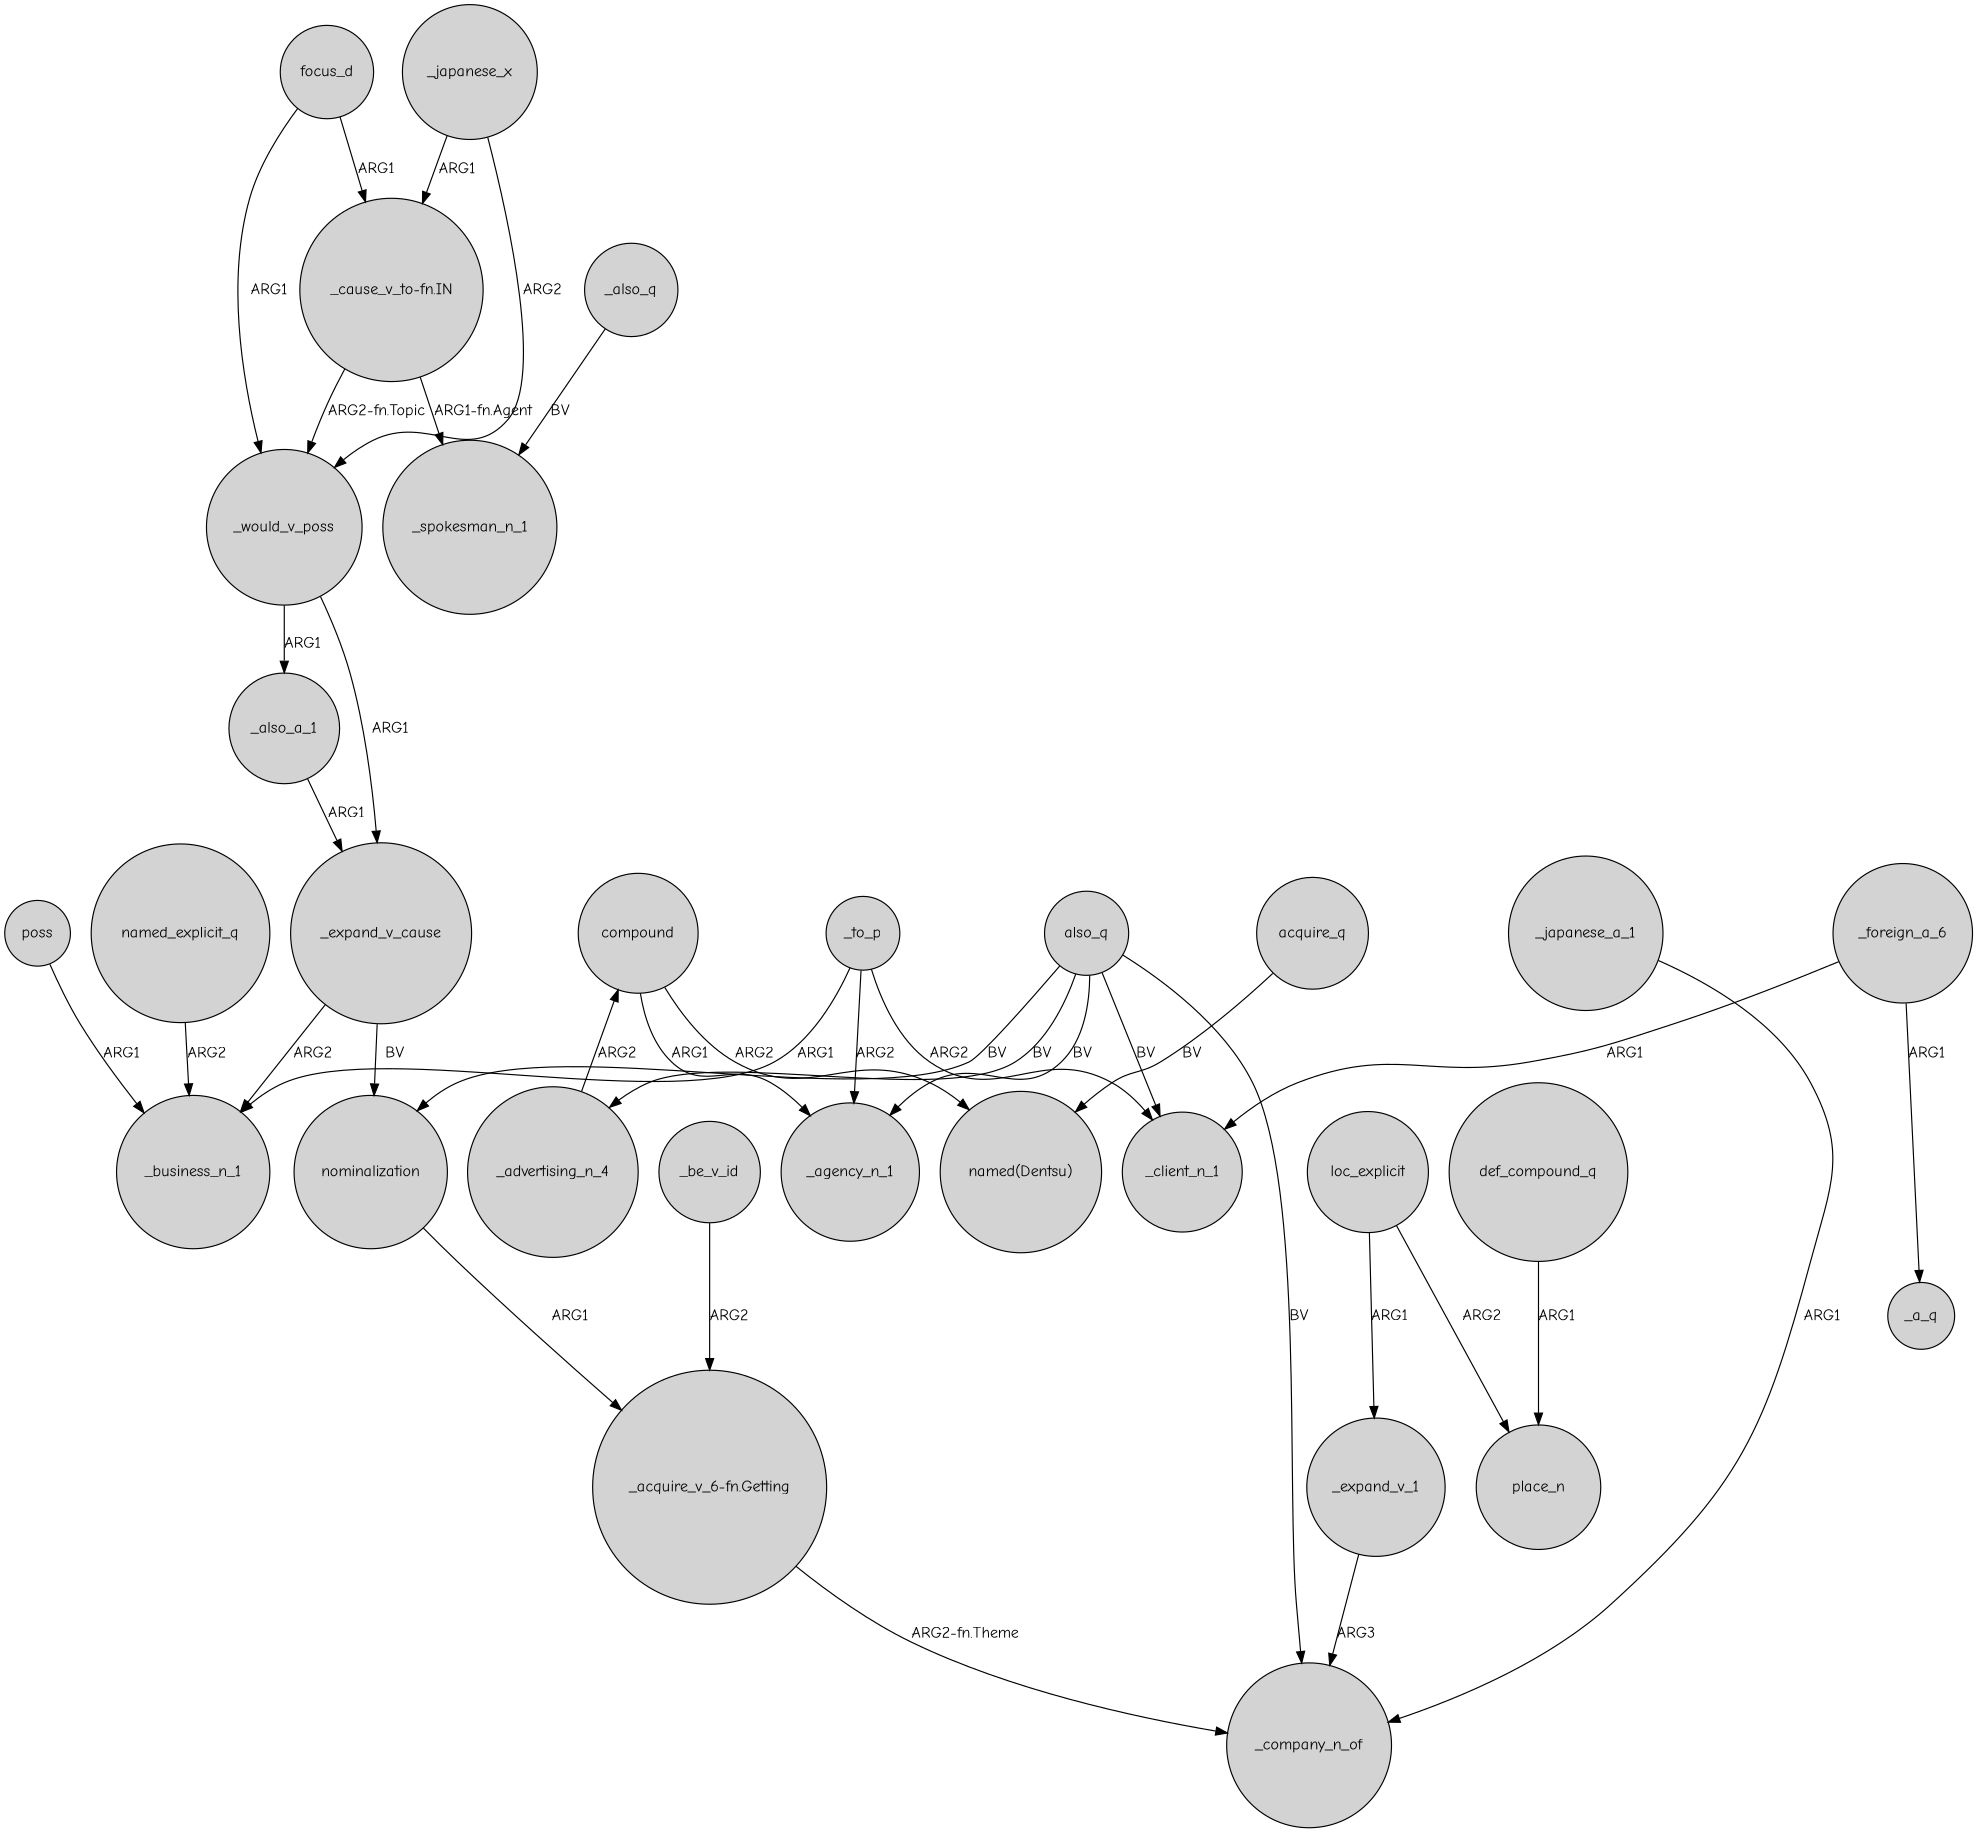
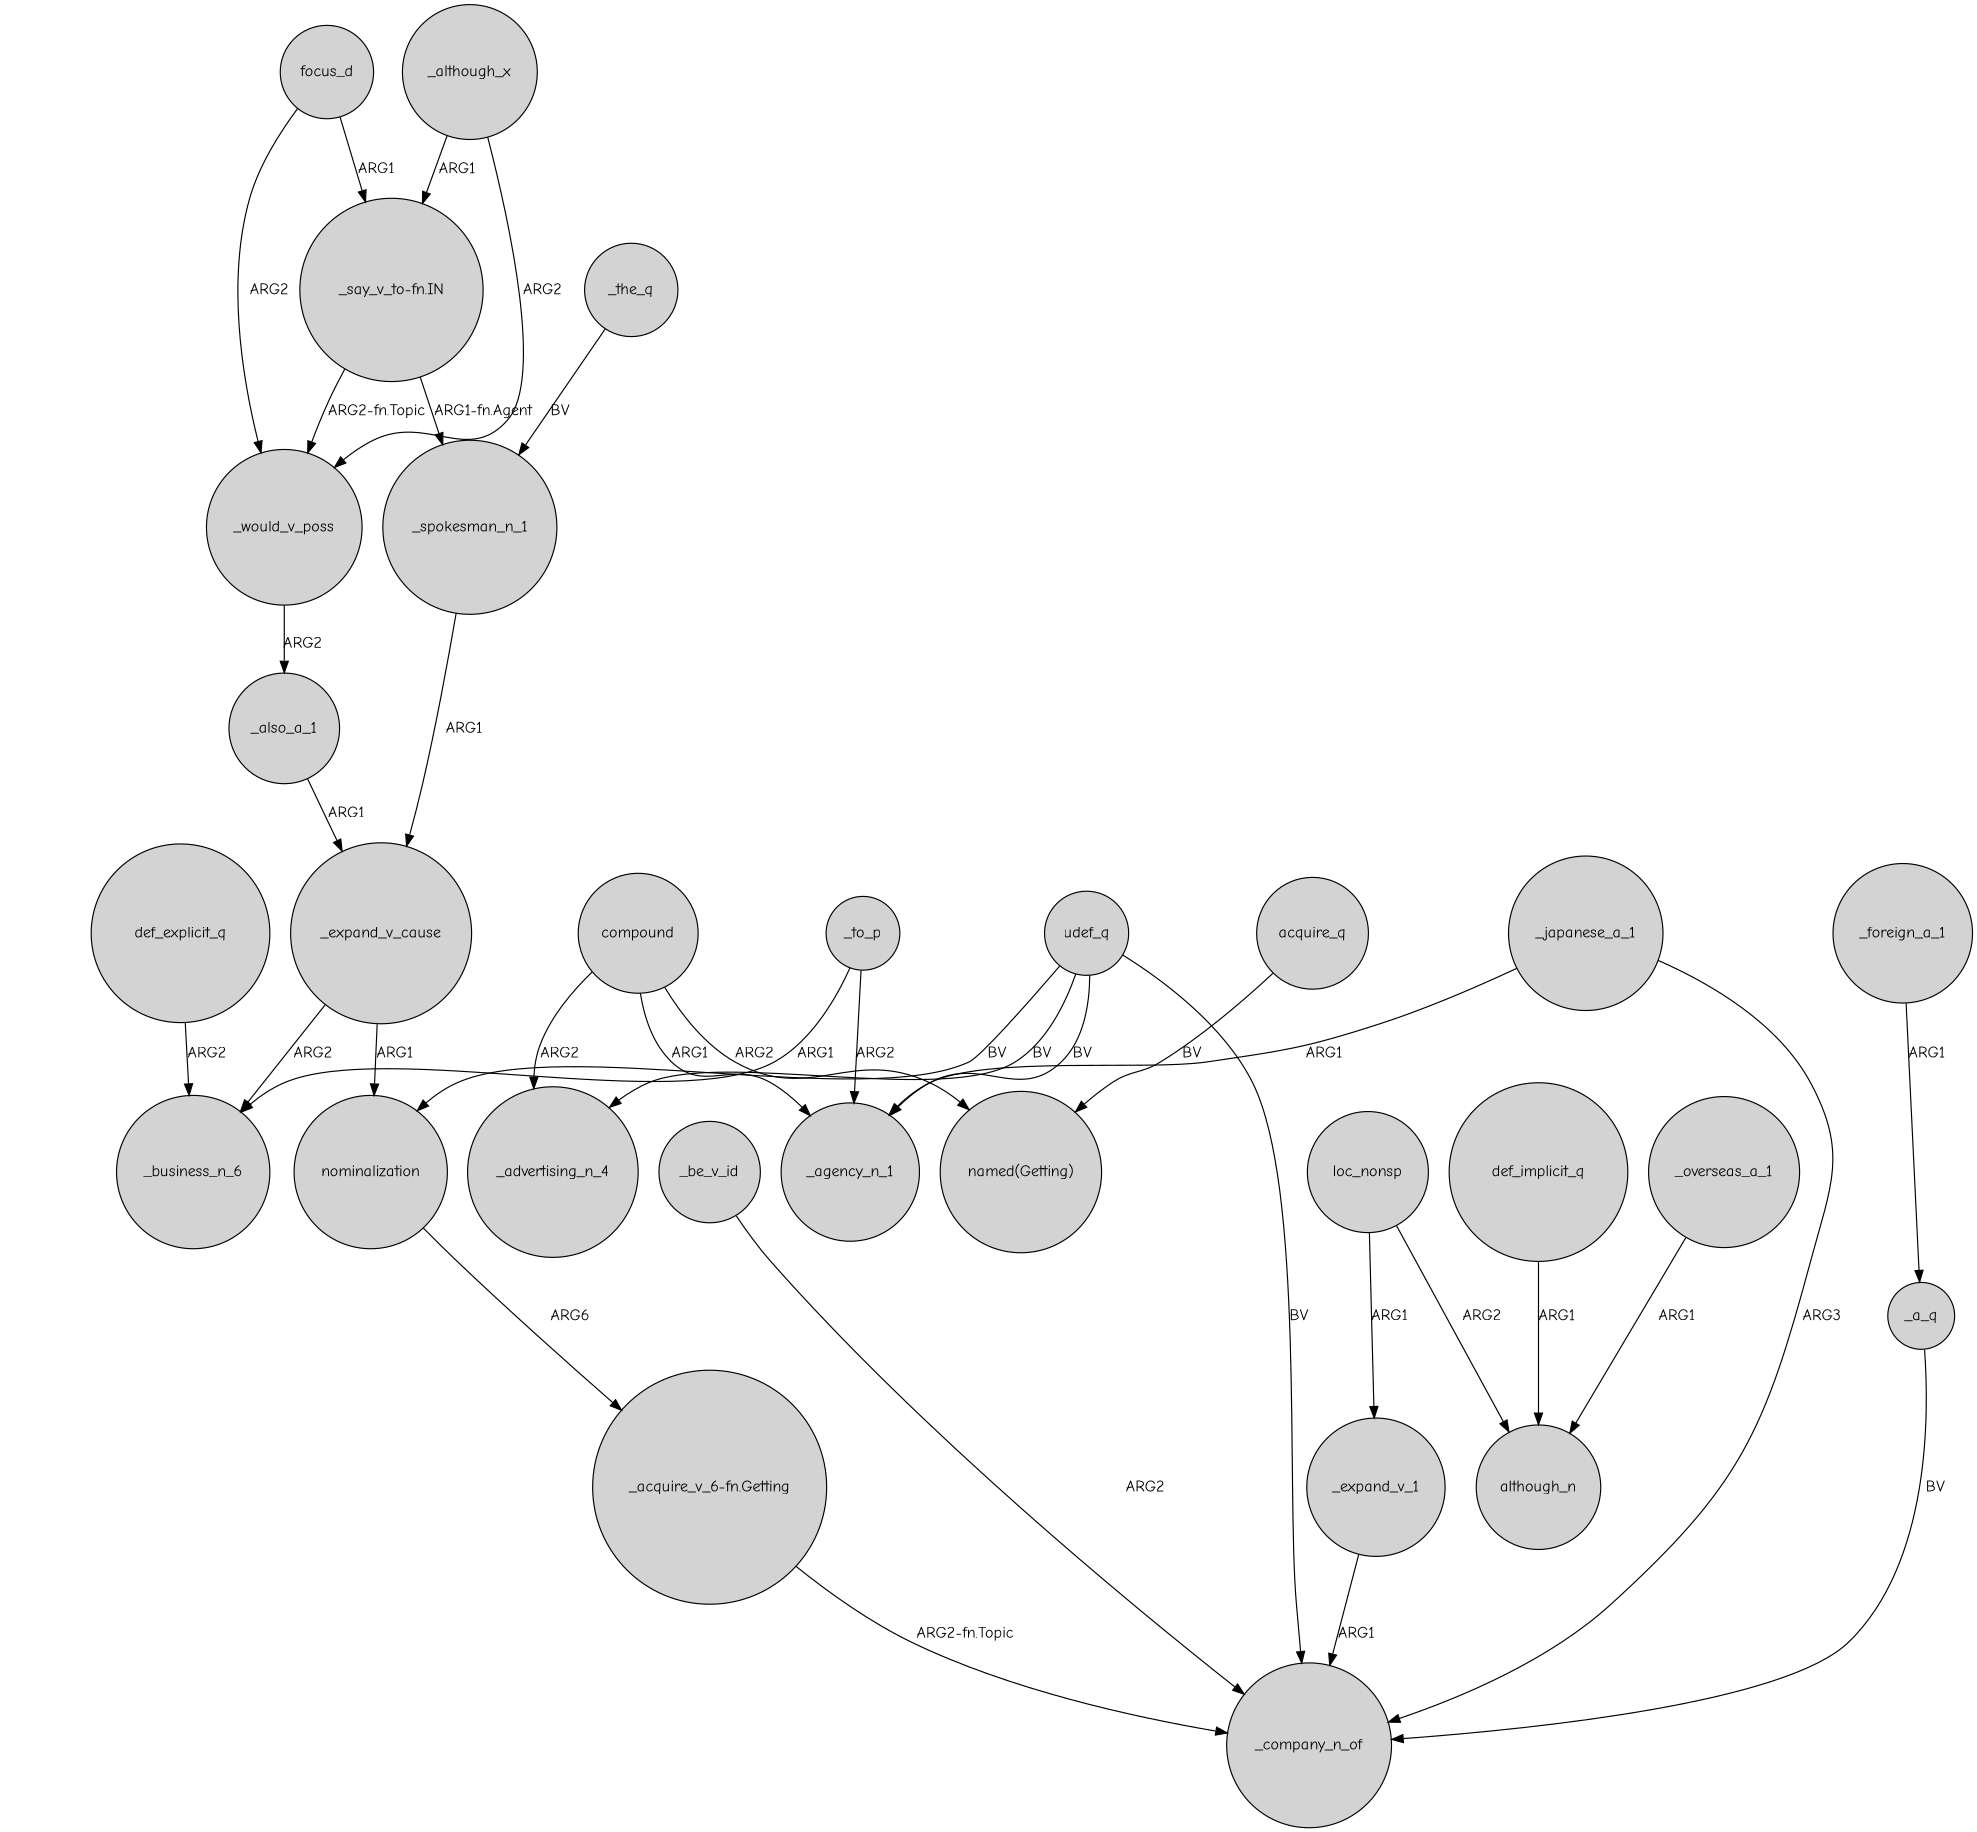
node "_japanese_x": label "_japanese_x" -> "_although_x"
edge "focus_d" -> "_would_v_poss": label "ARG1" -> "ARG2"
node "_cause_v_to-fn.IN": label "_cause_v_to-fn.IN" -> "_say_v_to-fn.IN"
node "_also_q": label "_also_q" -> "_the_q"
edge "_would_v_poss" -> "_also_a_1": label "ARG1" -> "ARG2"
edge "_would_v_poss" -> "_expand_v_cause": now "_spokesman_n_1" -> "_expand_v_cause"
node "poss": removed
node "named_explicit_q": label "named_explicit_q" -> "def_explicit_q"
node "also_q": label "also_q" -> "udef_q"
node "_foreign_a_6": label "_foreign_a_6" -> "_foreign_a_1"
edge "_advertising_n_4" -> "compound": reversed
edge "_expand_v_cause" -> "nominalization": label "BV" -> "ARG1"
edge "_japanese_a_1" -> "_agency_n_1": added, label "ARG1"
node "_business_n_1": label "_business_n_1" -> "_business_n_6"
node "named(Dentsu)": label "named(Dentsu)" -> "named(Getting)"
node "_client_n_1": removed
node "loc_explicit": label "loc_explicit" -> "loc_nonsp"
node "def_compound_q": label "def_compound_q" -> "def_implicit_q"
node "_overseas_a_1": added
edge "_be_v_id" -> "_acquire_v_6-fn.Getting": now "_be_v_id" -> "_company_n_of"
edge "nominalization" -> "_acquire_v_6-fn.Getting": label "ARG1" -> "ARG6"
edge "_japanese_a_1" -> "_company_n_of": label "ARG1" -> "ARG3"
node "place_n": label "place_n" -> "although_n"
edge "_acquire_v_6-fn.Getting" -> "_company_n_of": label "ARG2-fn.Theme" -> "ARG2-fn.Topic"
edge "_expand_v_1" -> "_company_n_of": label "ARG3" -> "ARG1"
edge "_a_q" -> "_company_n_of": added, label "BV"
